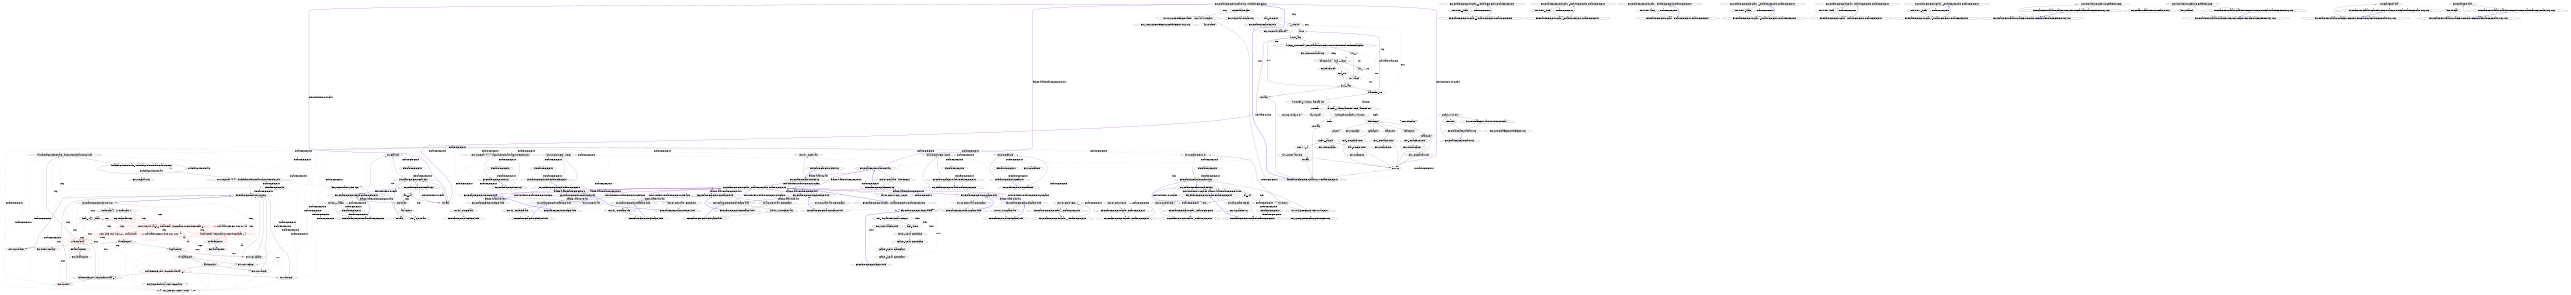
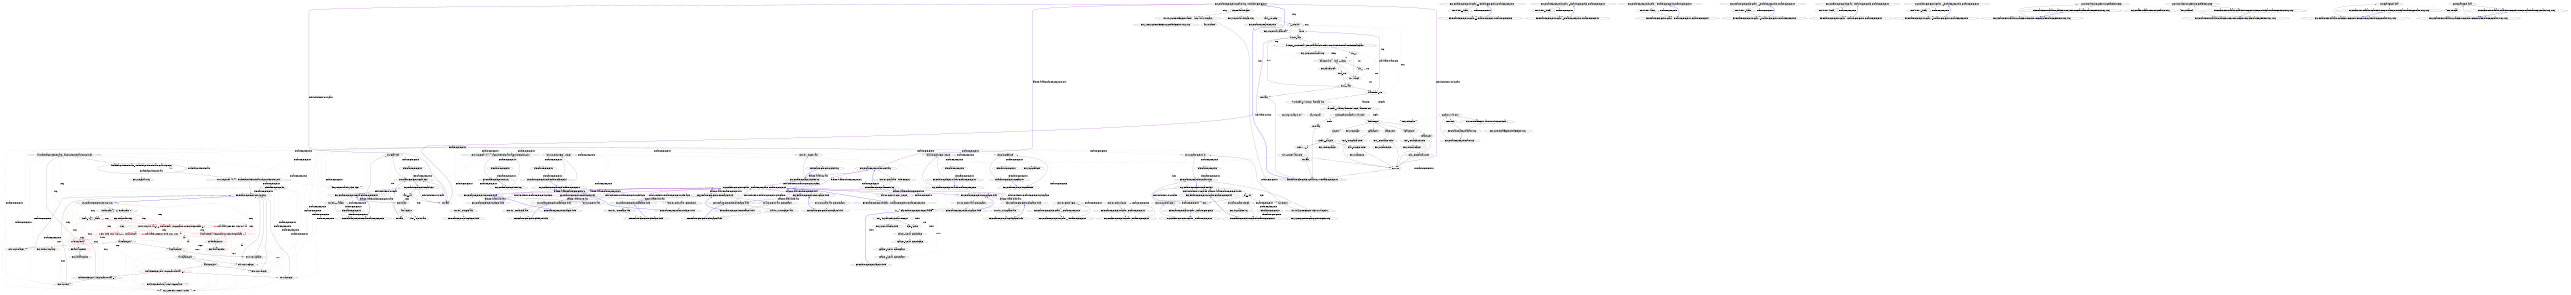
node "result = new ByteSize()": label "result = new ByteSize()" -> "result = new Ceiling()"
edge "var numberPart = s.Substring(0, lastNumber).Trim()" -> "!double.TryParse(numberPart, out var number)": now "found == false" -> "!double.TryParse(numberPart, out var number)"
edge "Humanizer.Bytes.ByteSize" -> "return Equals(other);": removed, label "Humanizer.Bytes.ByteSize"
node "Entry Humanizer.Bytes.ByteSize.BytesInKilobyte(double)": label "Entry Humanizer.Bytes.ByteSize.BytesInKilobyte(double)" -> "Entry Humanizer.Bytes.ByteSize.FromMegabytes(double)"
edge "Entry Humanizer.Bytes.ByteSize.ByteSize(double)" -> "Kilobytes = byteSize / BytesInKilobyte": label "double" -> "num"
